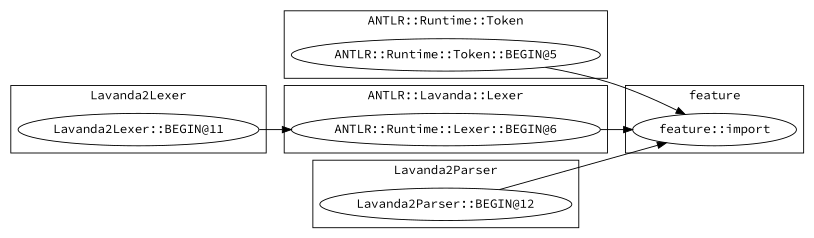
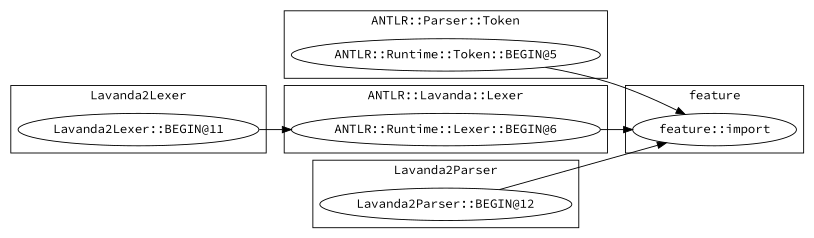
cluster "ANTLR::Runtime::Token": label "ANTLR::Runtime::Token" -> "ANTLR::Parser::Token"
